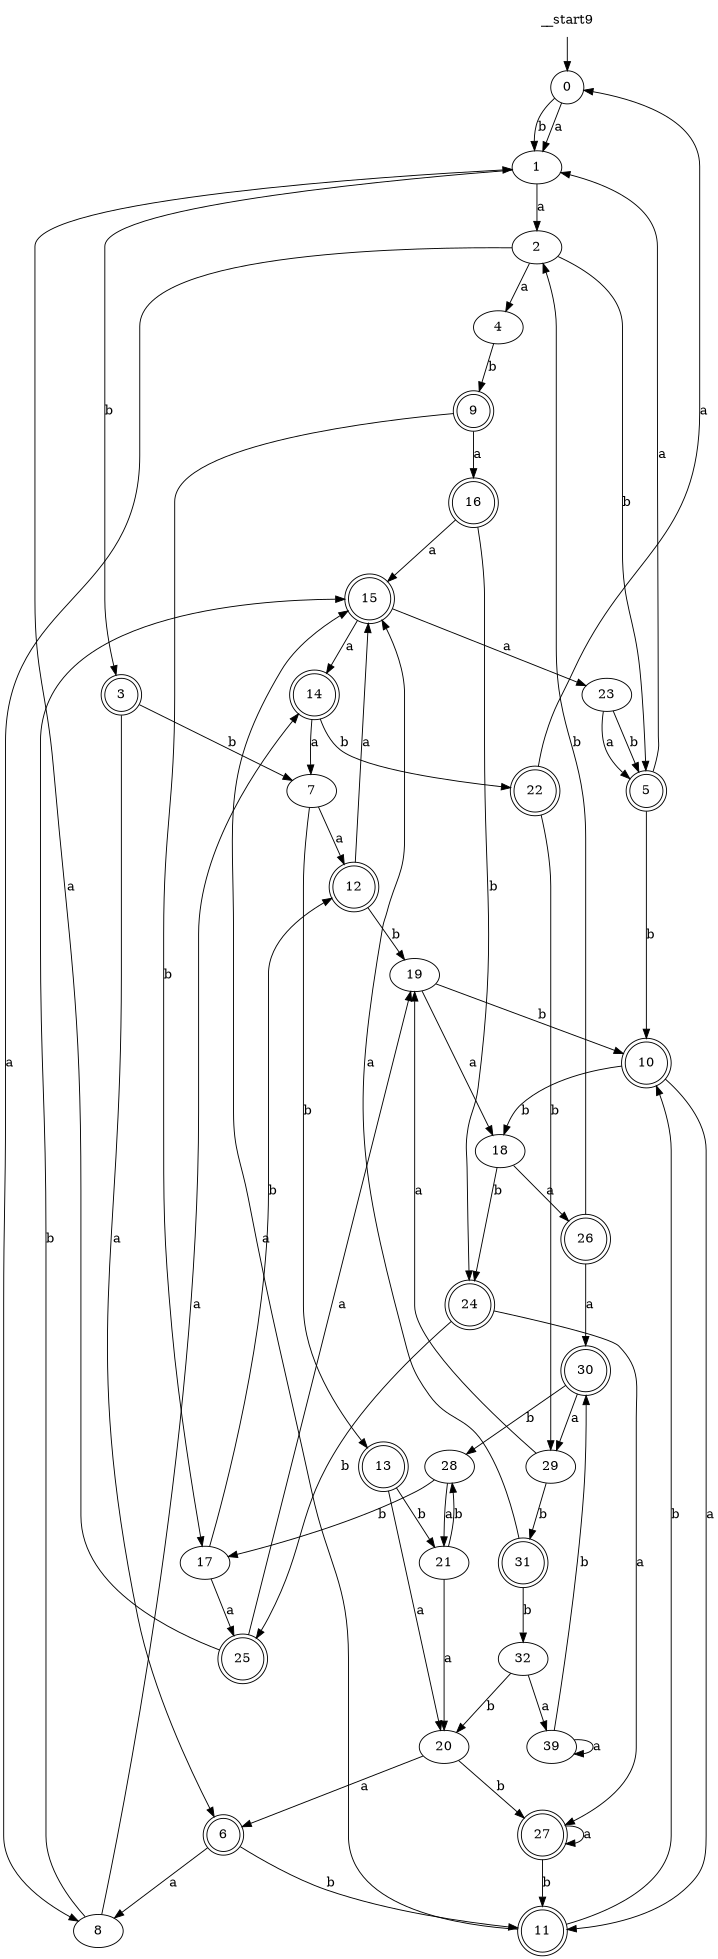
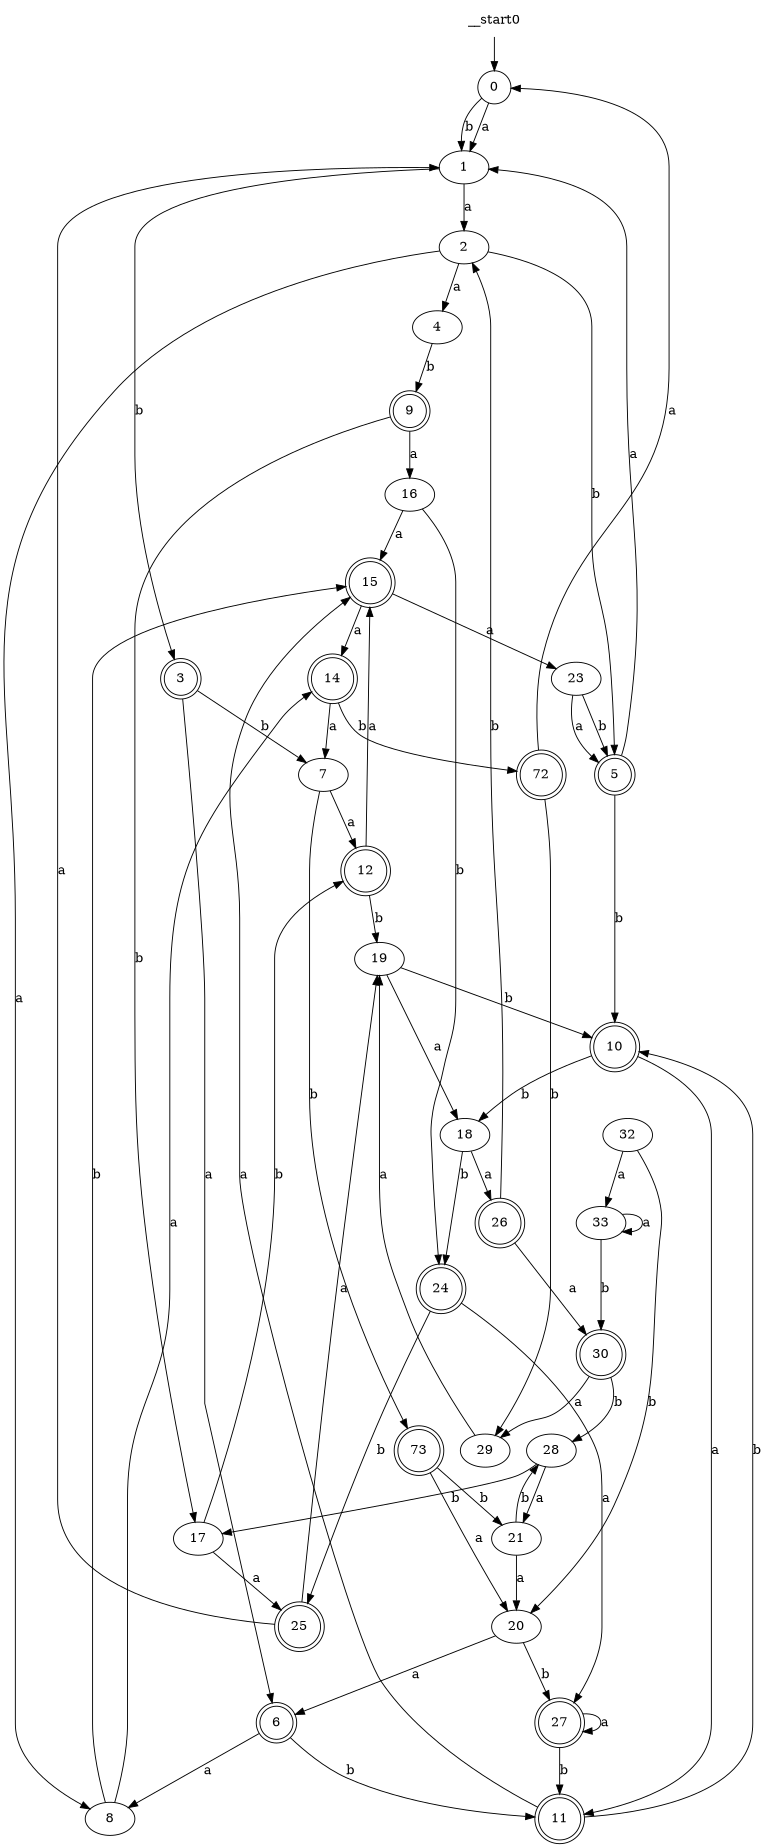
node "__start9": label "__start9" -> "__start0"
node "16": shape doublecircle -> ellipse
node "22": label "22" -> "72"
node "13": label "13" -> "73"
node "31": removed
node "39": label "39" -> "33"
